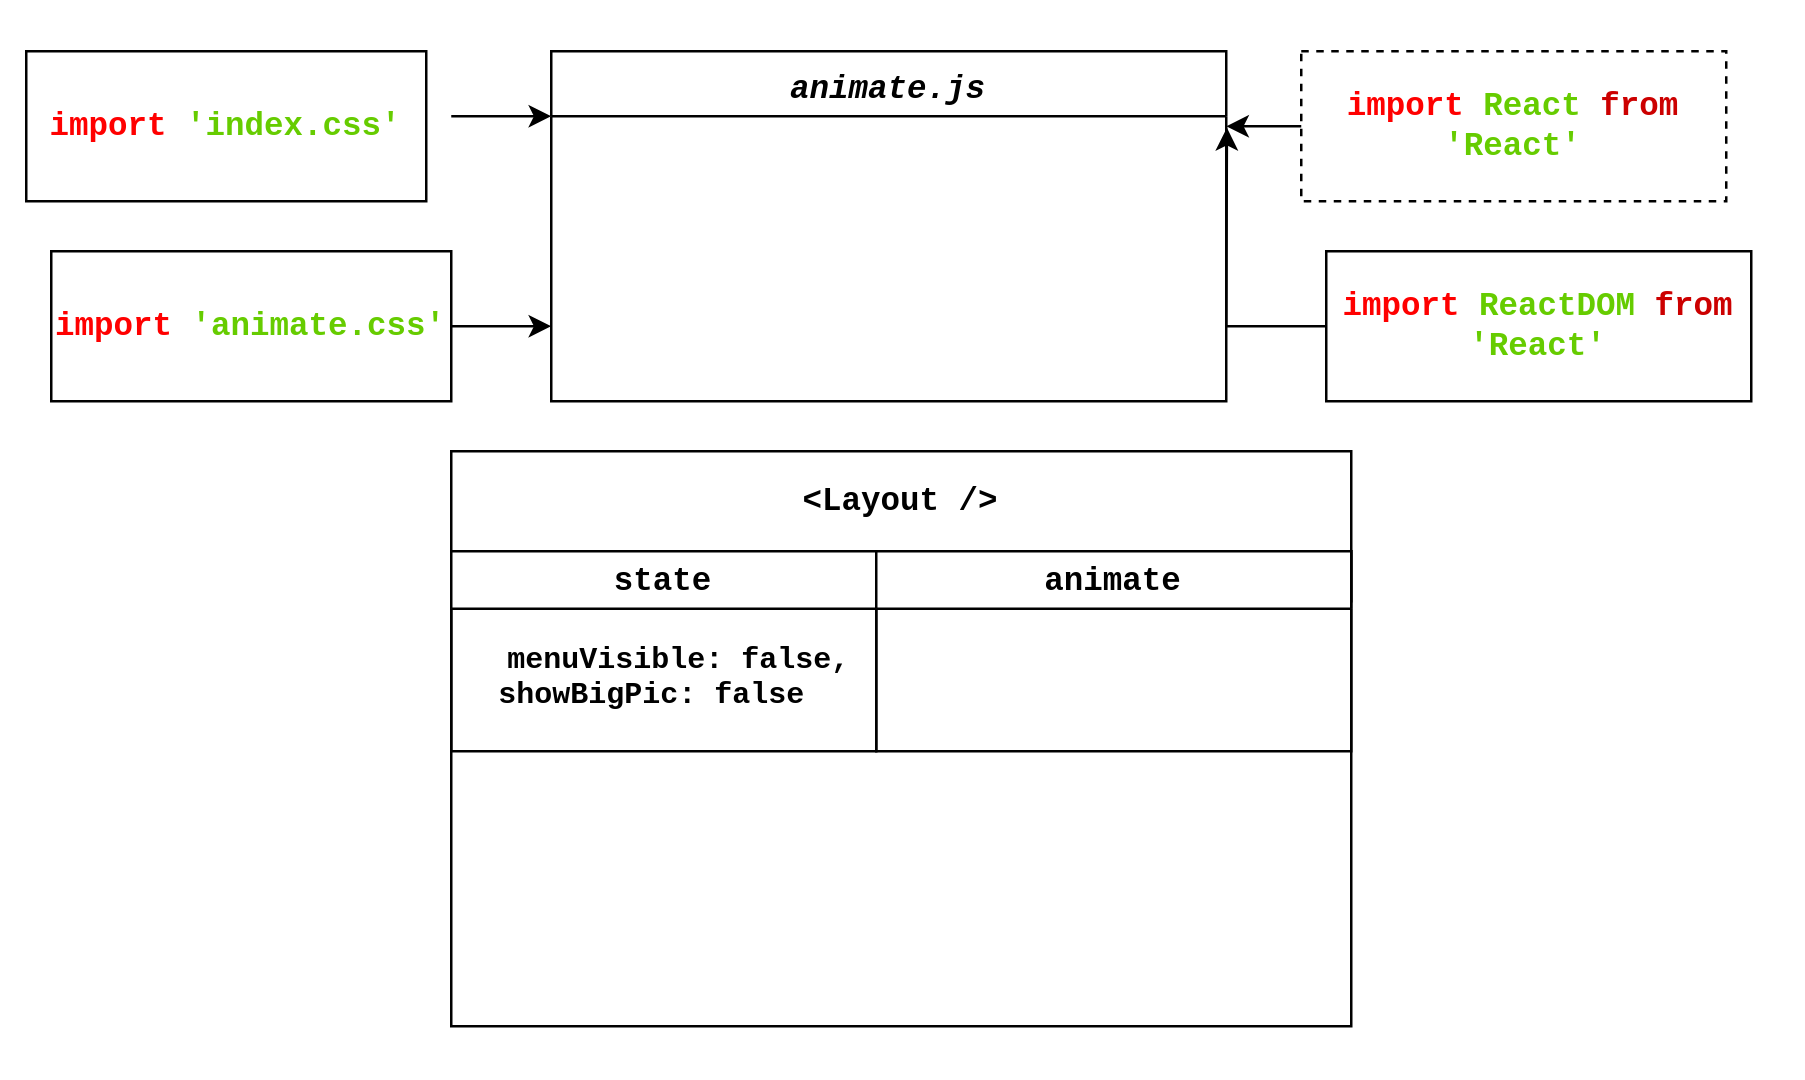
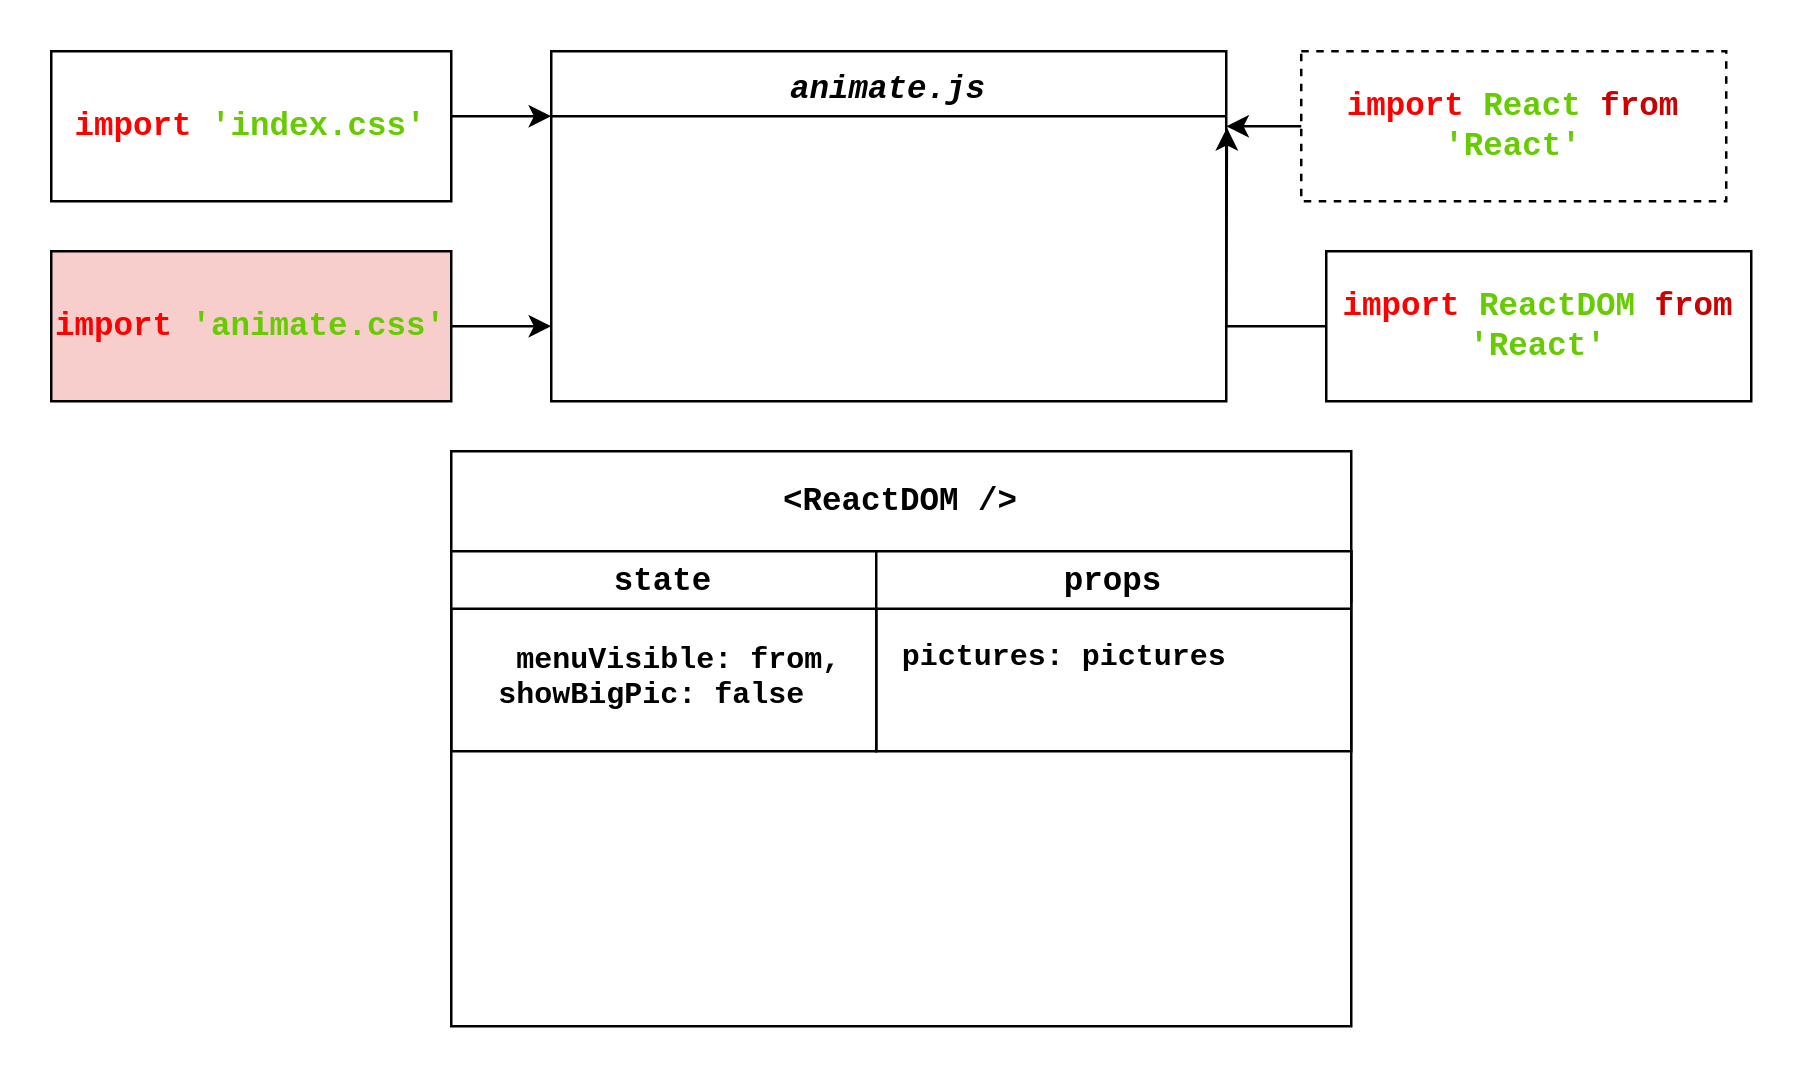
node "import 'index.css'": moved (226, 126) -> (251, 126)
node "import 'animate.css'": fillcolor #ffffff -> #f8cecc
node "<Layout />": label "<Layout />" -> "<ReactDOM />"
node "animate": label "animate" -> "props"
node "pictures: pictures": added
node "menuVisible: false, showBigPic: false": label "menuVisible: false, showBigPic: false" -> "menuVisible: from, showBigPic: false"
